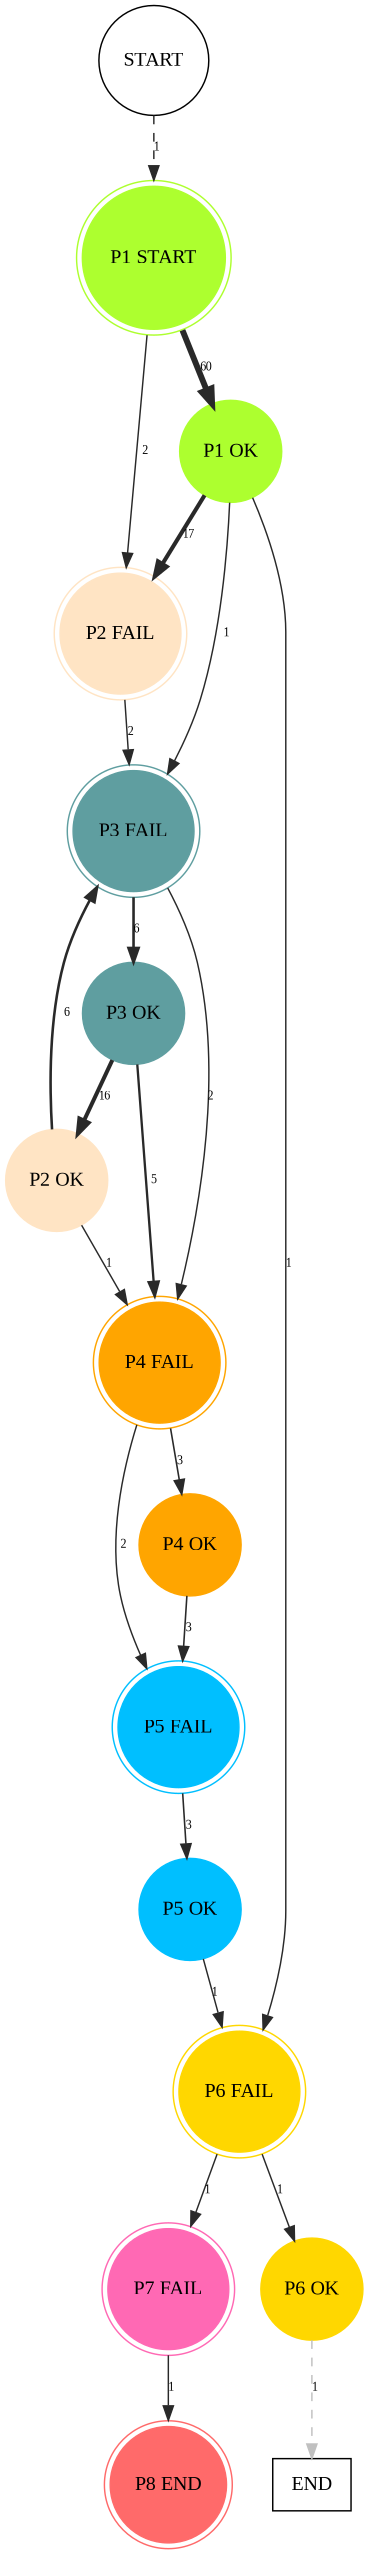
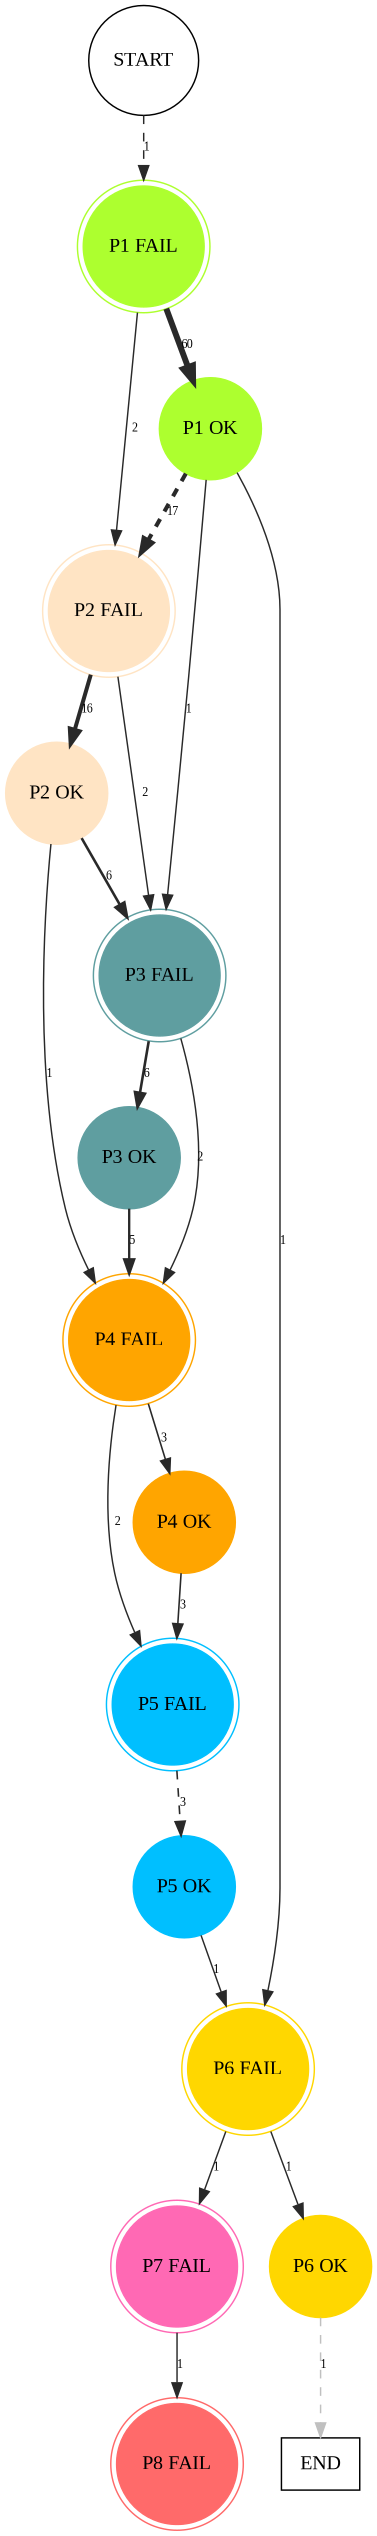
node "P1 START": label "P1 START" -> "P1 FAIL"
edge "P1 OK" -> "P2 FAIL": style solid -> dashed
edge "P3 OK" -> "P2 OK": now "P2 FAIL" -> "P2 OK"
edge "P5 FAIL" -> "P5 OK": style solid -> dashed
node "P8 END": label "P8 END" -> "P8 FAIL"
